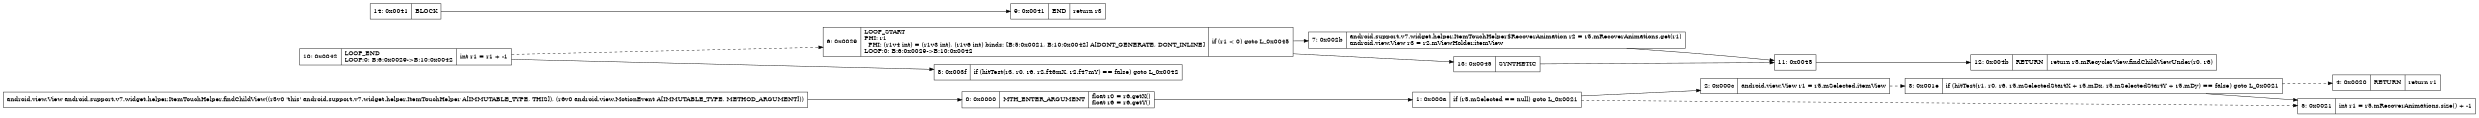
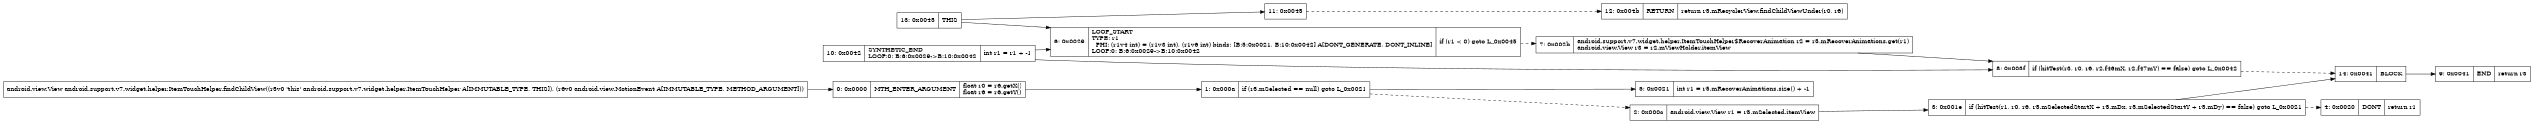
node "6: 0x0029": text "PHI: r1" -> "TYPE: r1"
edge "6: 0x0029" -> "7: 0x002b": style solid -> dashed
edge "10: 0x0042" -> "6: 0x0029": style dashed -> solid
node "10: 0x0042": text "LOOP_END" -> "SYNTHETIC_END"
edge "7: 0x002b" -> "11: 0x0045": now "7: 0x002b" -> "8: 0x003f"
edge "6: 0x0029" -> "13: 0x0045": reversed
edge "11: 0x0045" -> "12: 0x004b": style solid -> dashed
node "13: 0x0045": text "SYNTHETIC" -> "THIS"
edge "8: 0x003f" -> "14: 0x0041": added
node "4: 0x0020": text "RETURN" -> "DONT"
edge "2: 0x000c" -> "3: 0x001e": style dashed -> solid
edge "1: 0x000a" -> "2: 0x000c": style solid -> dashed
edge "3: 0x001e" -> "5: 0x0021": now "3: 0x001e" -> "14: 0x0041"
edge "1: 0x000a" -> "5: 0x0021": style dashed -> solid
